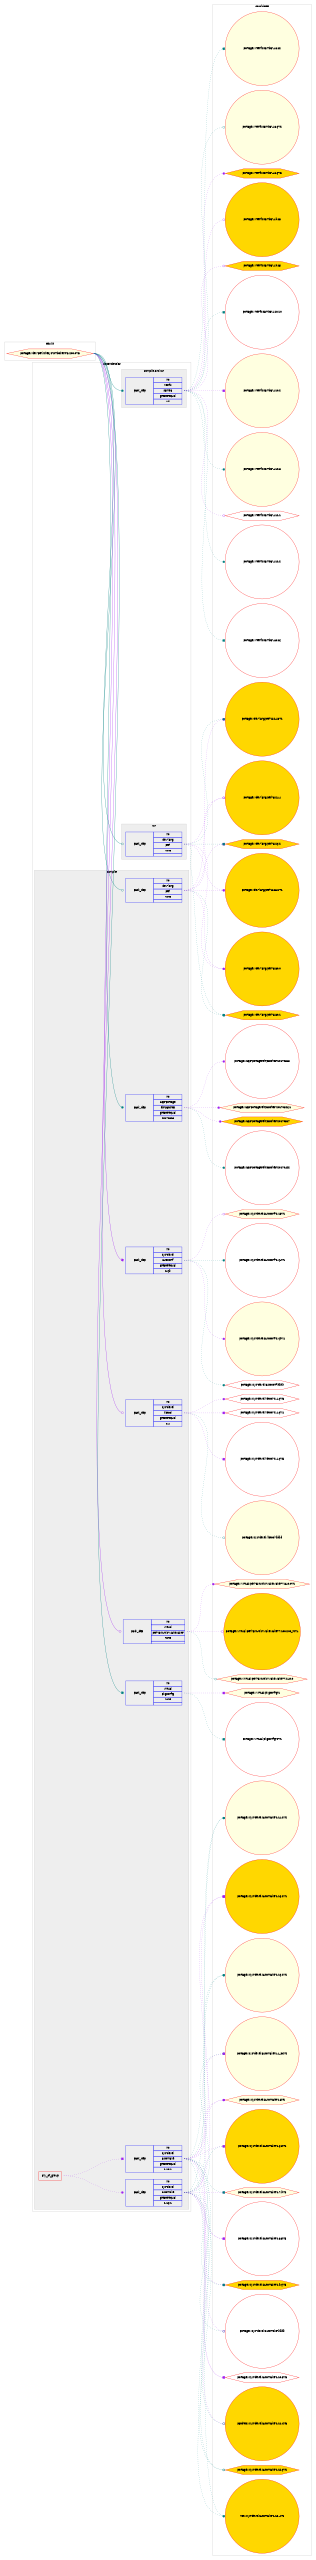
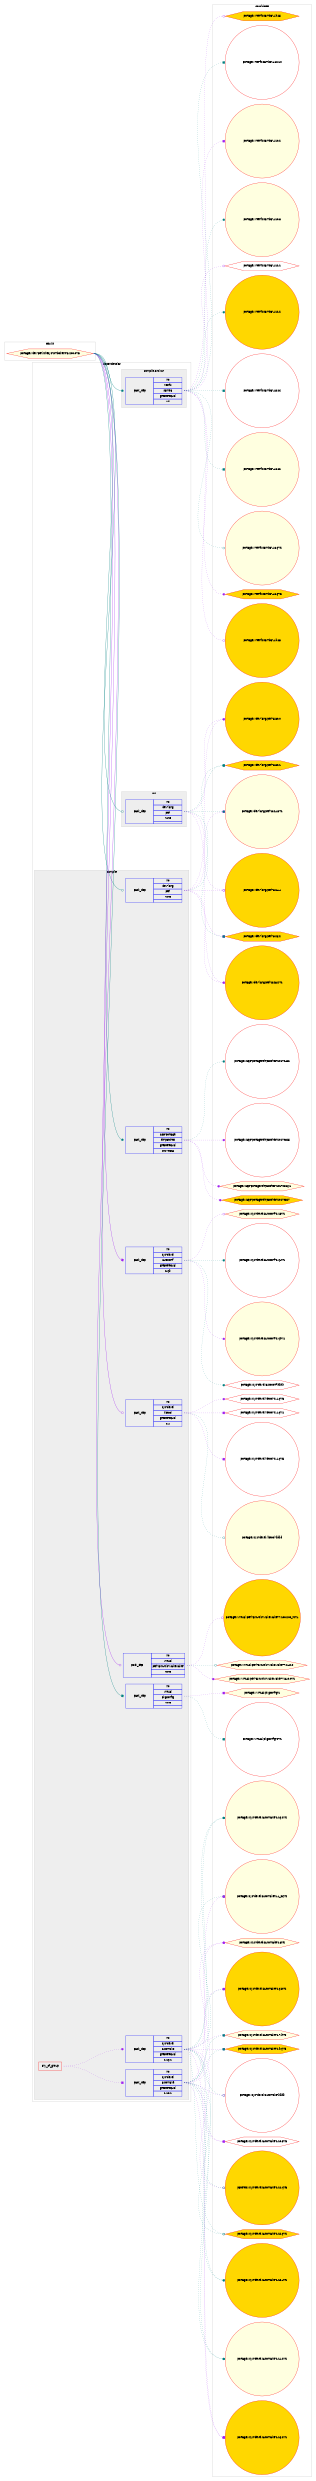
node "portage://net-fs/samba-4.11.2": fillcolor white -> gold
node "portage://dev-lang/perl-5.24.3-r1": fillcolor gold -> lightyellow
node "portage://sys-devel/automake-1.8.5-r5": removed
node "net://sys-devel/automake-1.13.4-r2": label "net://sys-devel/automake-1.13.4-r2" -> "portage://sys-devel/automake-1.13.4-r2"
